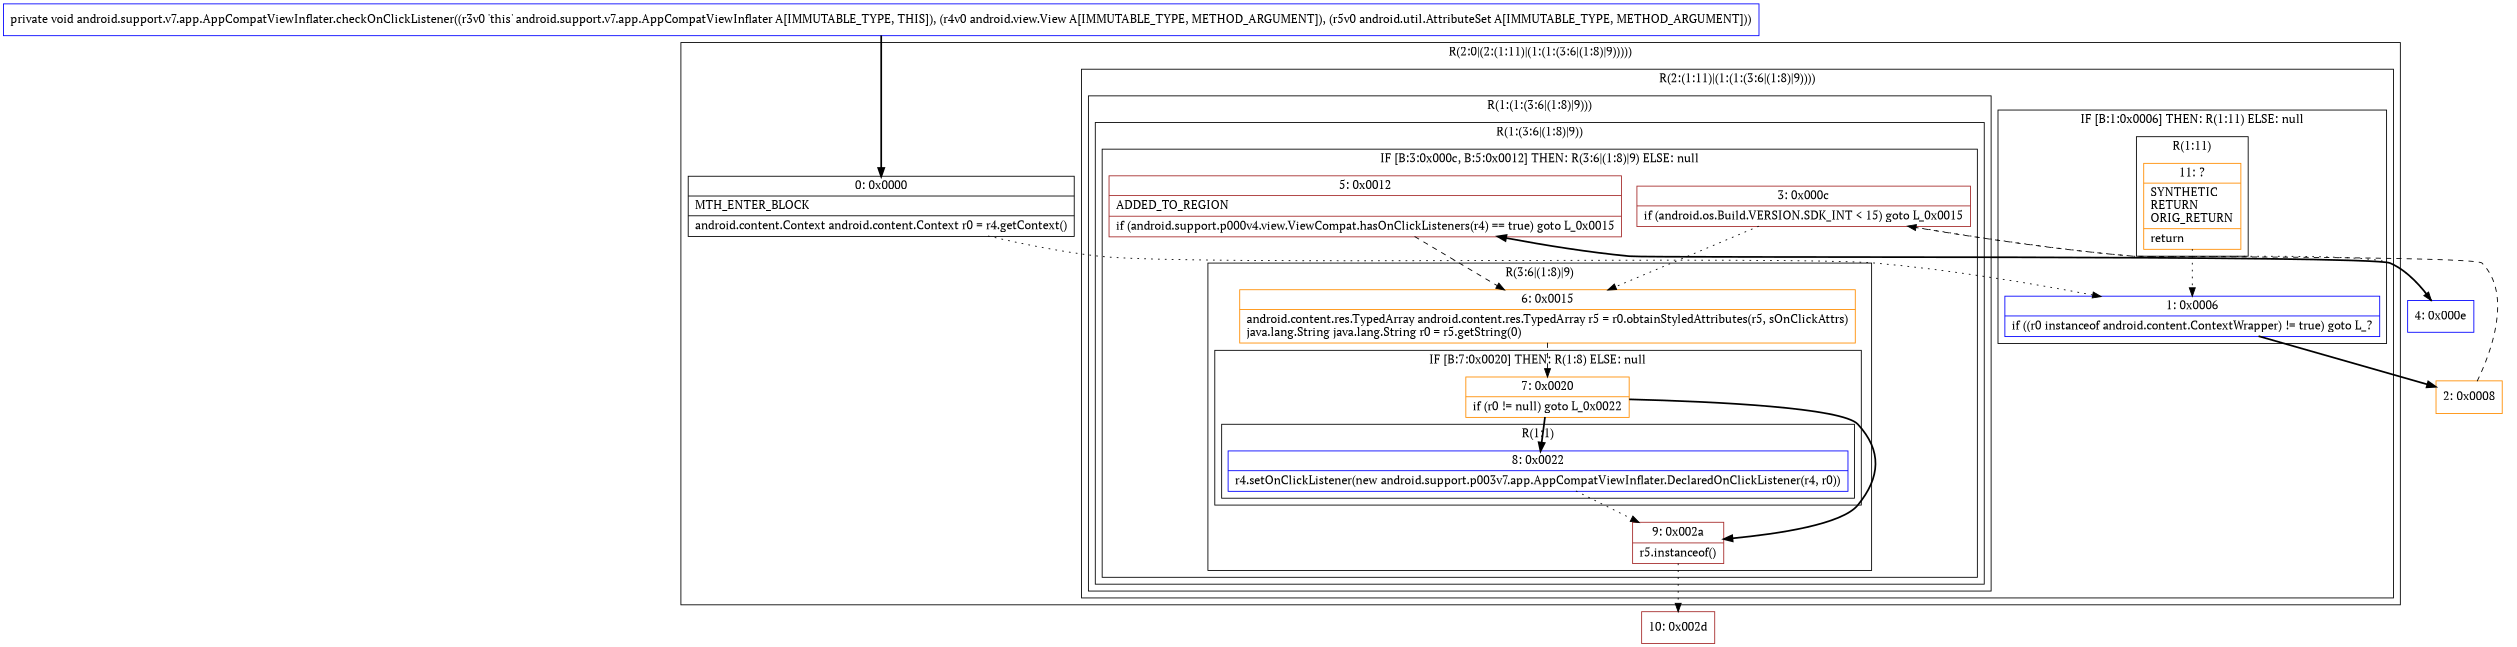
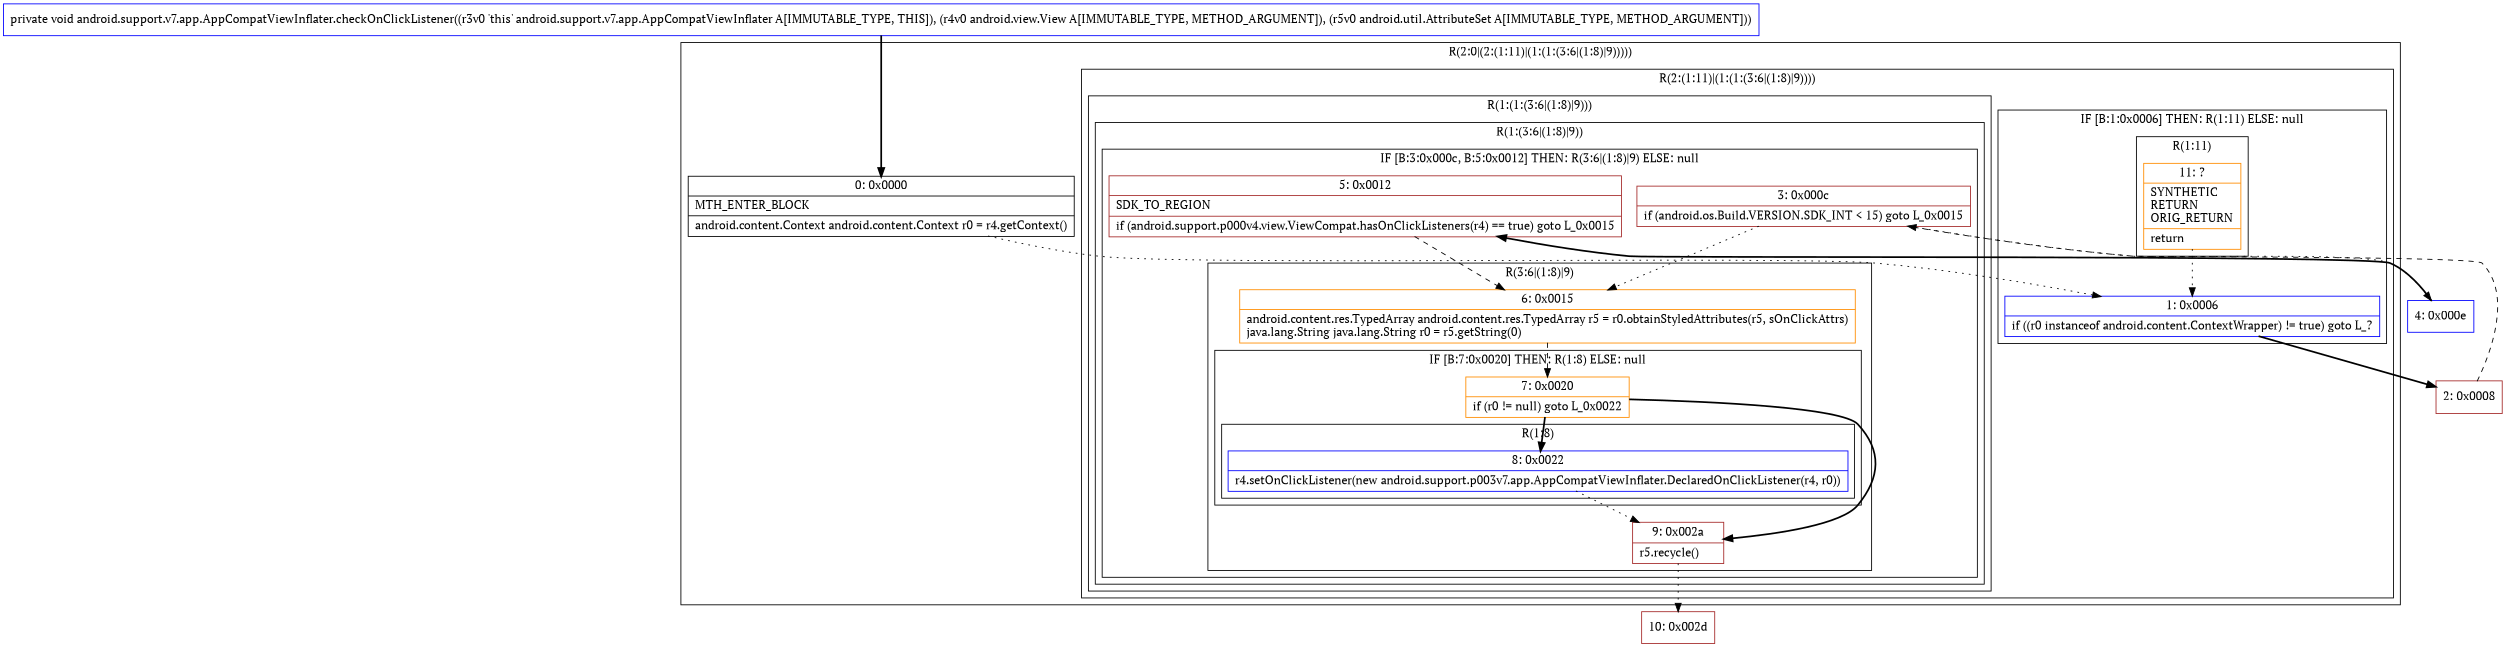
node "5: 0x0012": text "ADDED_TO_REGION" -> "SDK_TO_REGION"
node "2: 0x0008": color darkorange -> brown
cluster "R(1:1)": label "R(1:1)" -> "R(1:8)"
node "9: 0x002a": text "r5.instanceof()" -> "r5.recycle()"
